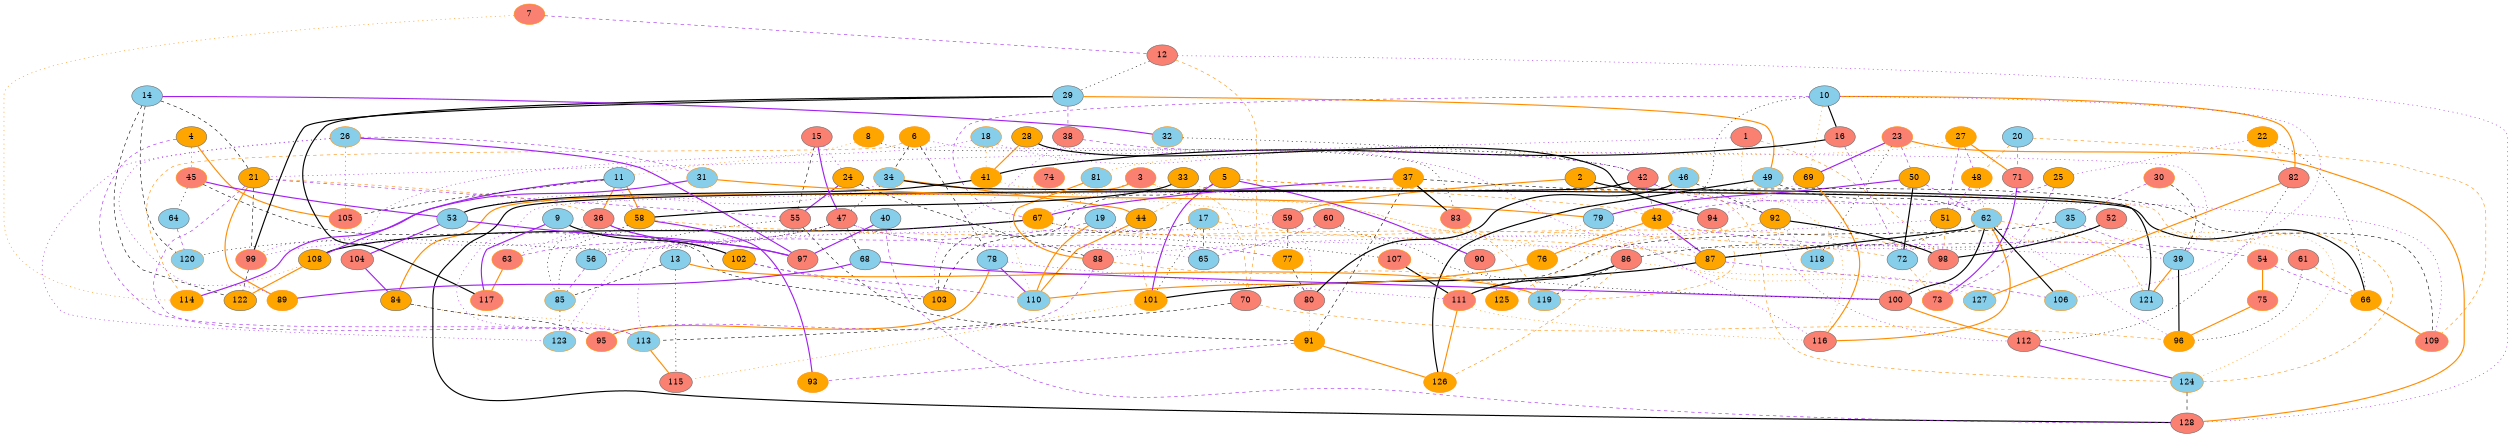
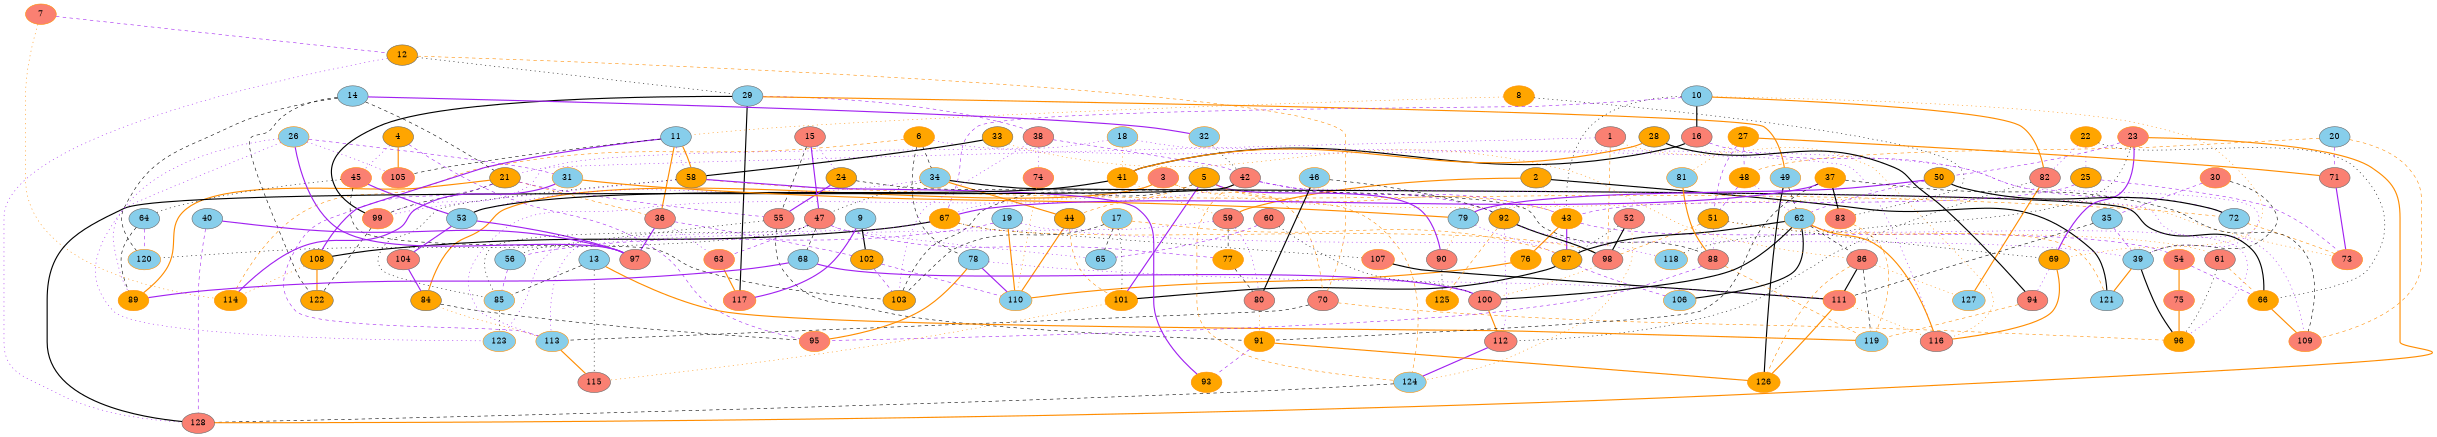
node "12": fillcolor salmon -> orange
edge "10" -- "106": removed
edge "51" -- "72": now "51" -- "69"
edge "64" -- "89": added
